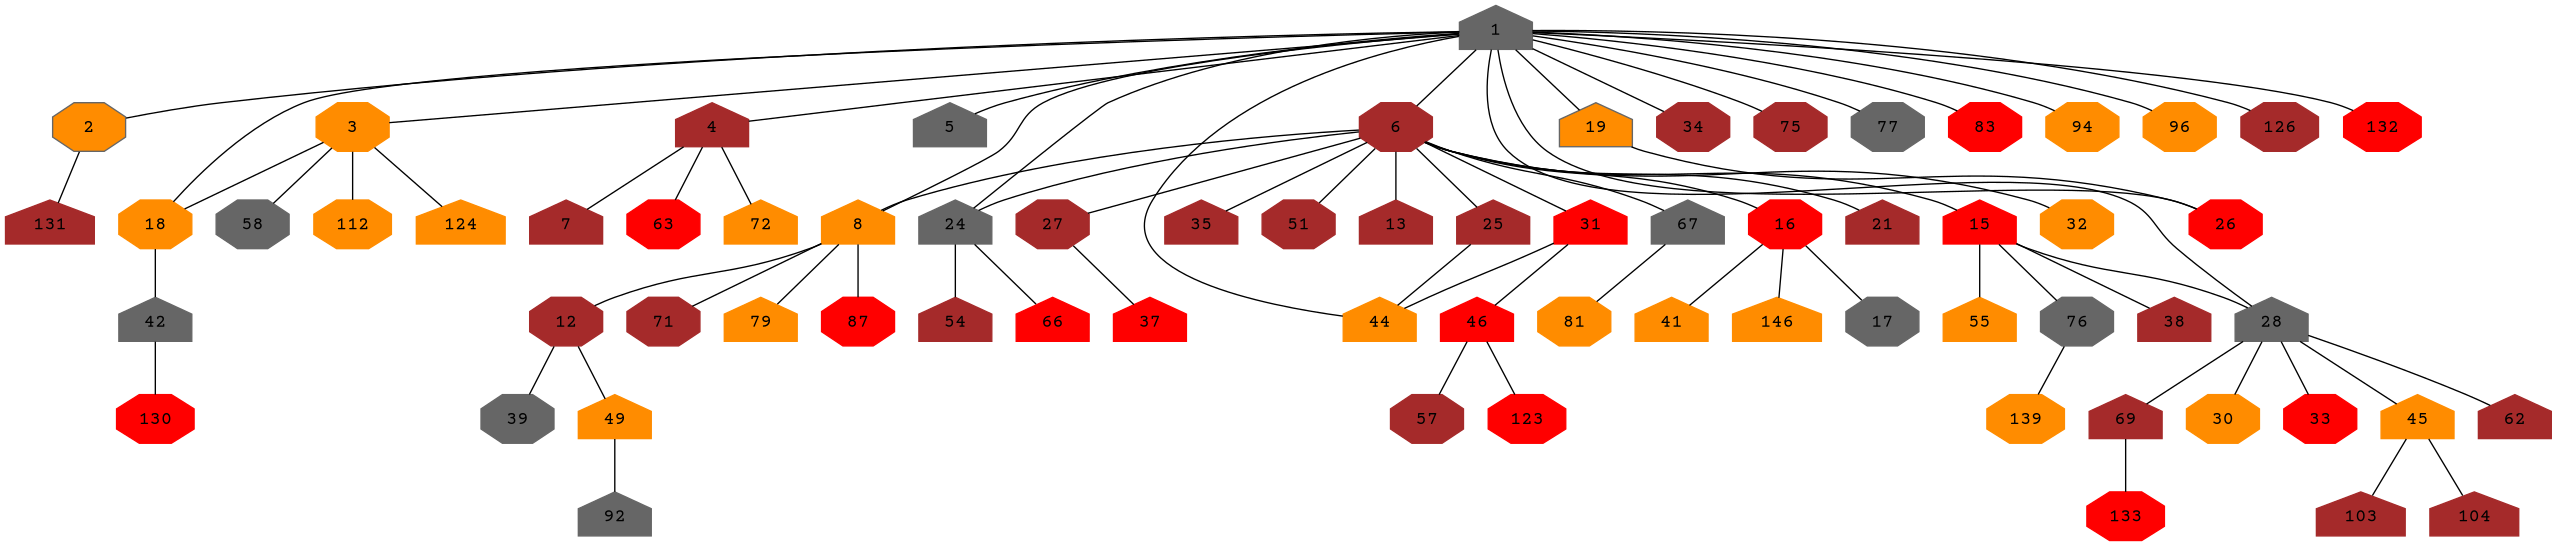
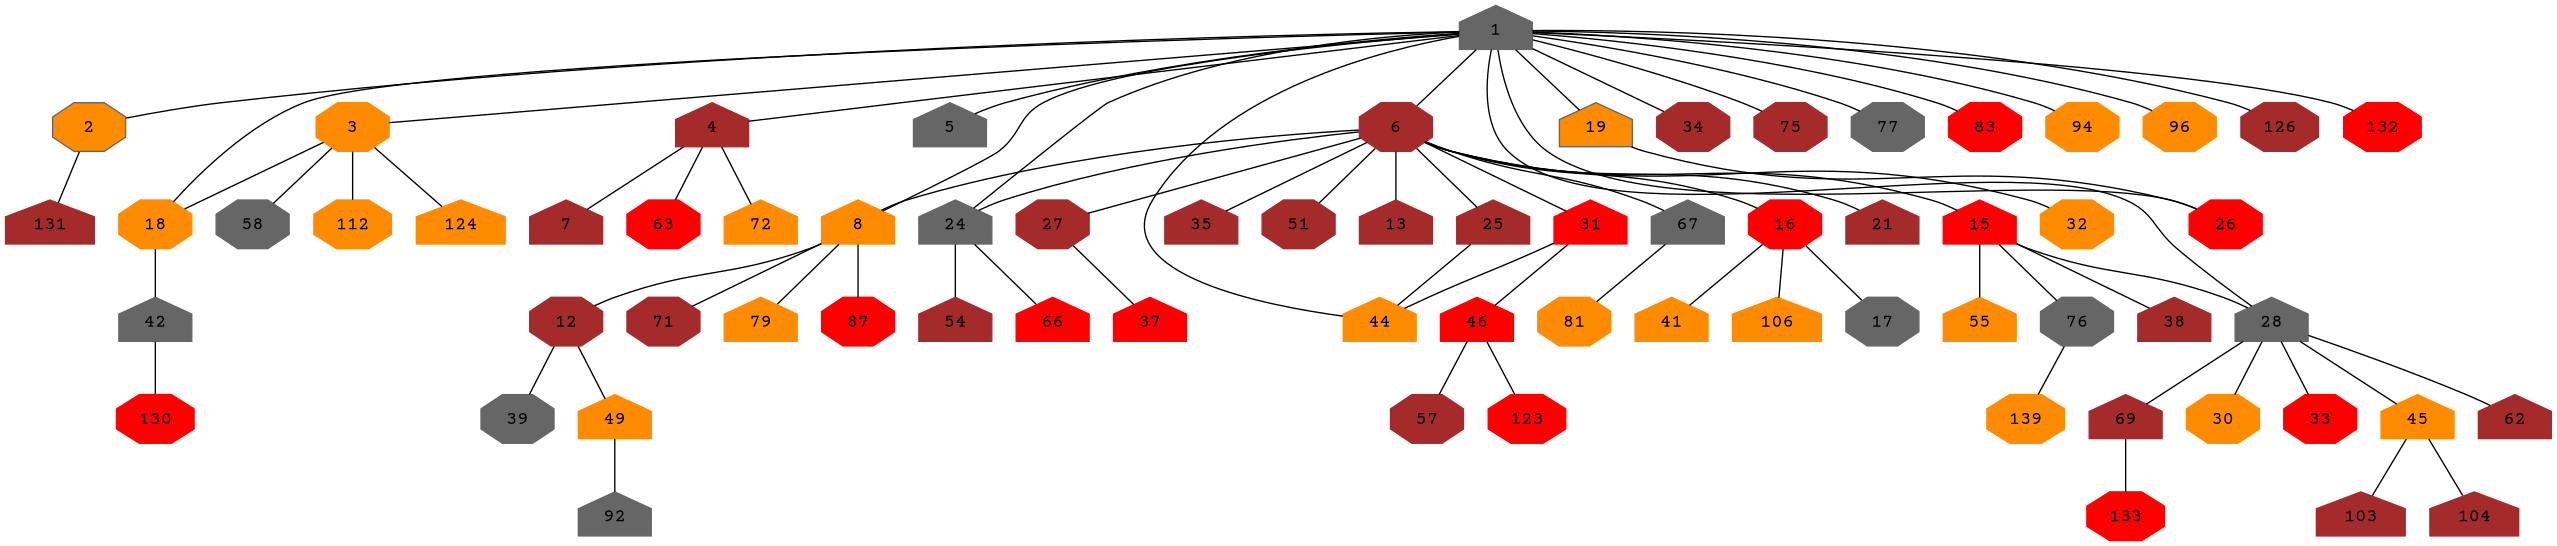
node "146": label "146" -> "106"
